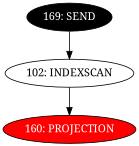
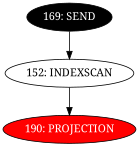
node "102: INDEXSCAN": label "102: INDEXSCAN" -> "152: INDEXSCAN"
node "160: PROJECTION": label "160: PROJECTION" -> "190: PROJECTION"
